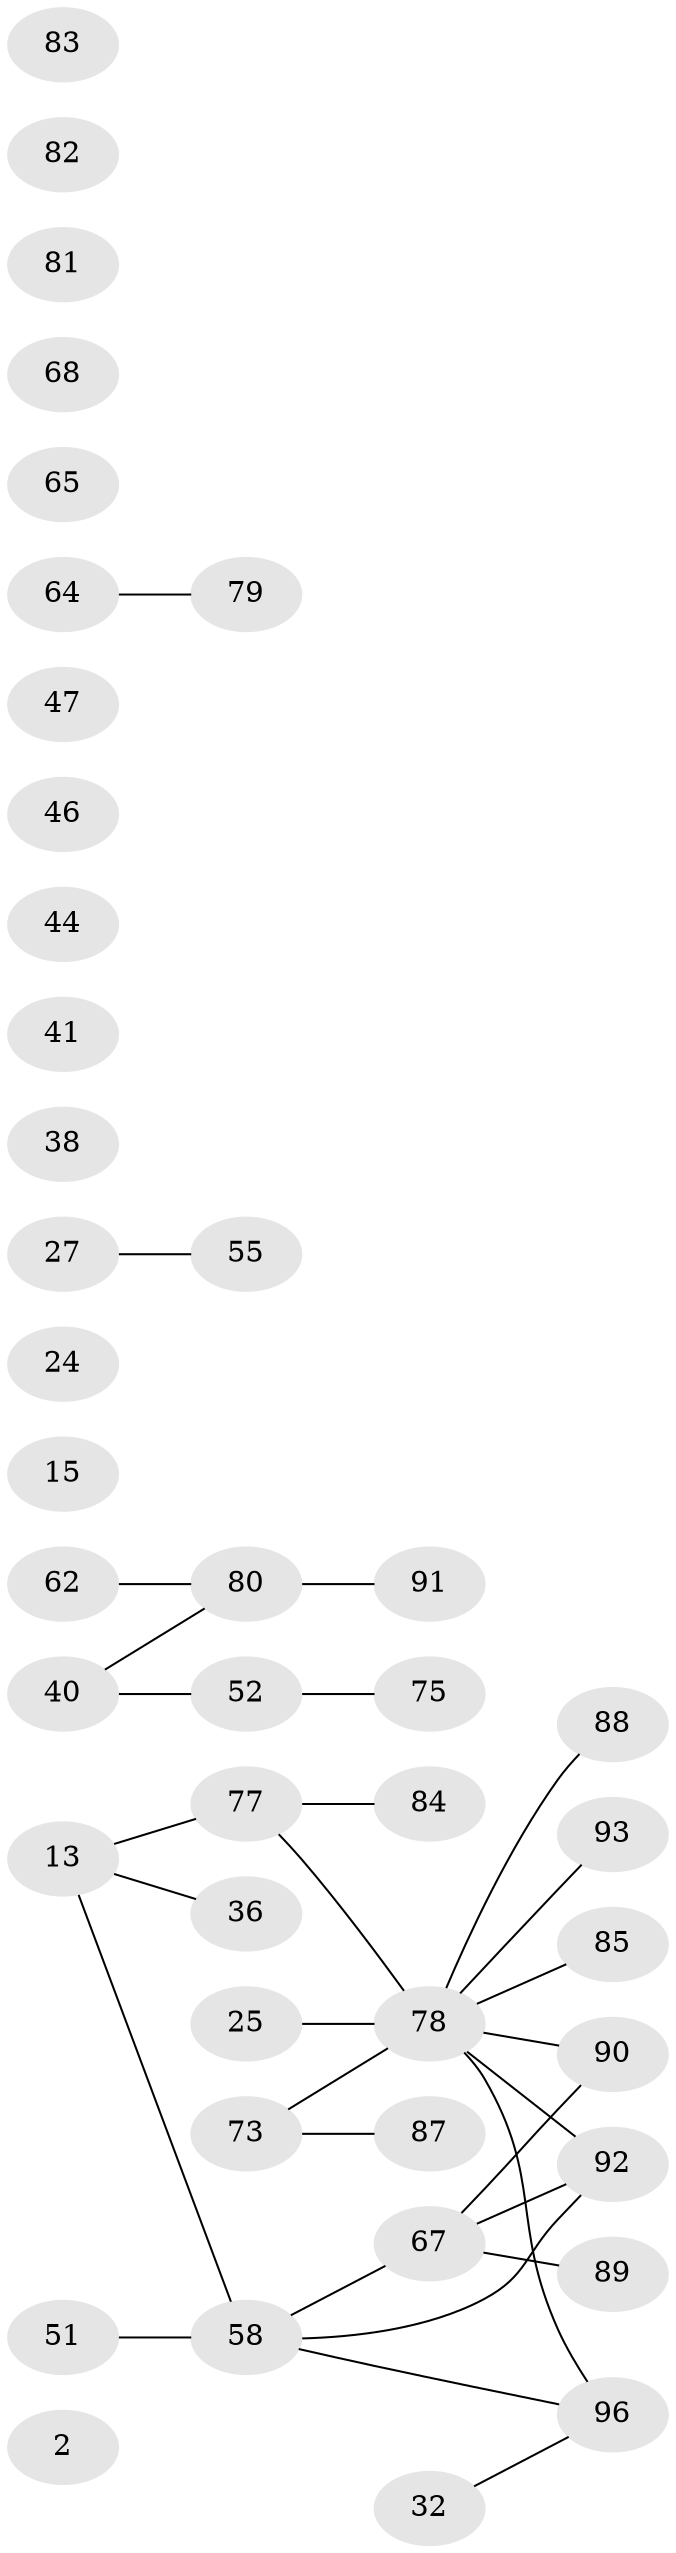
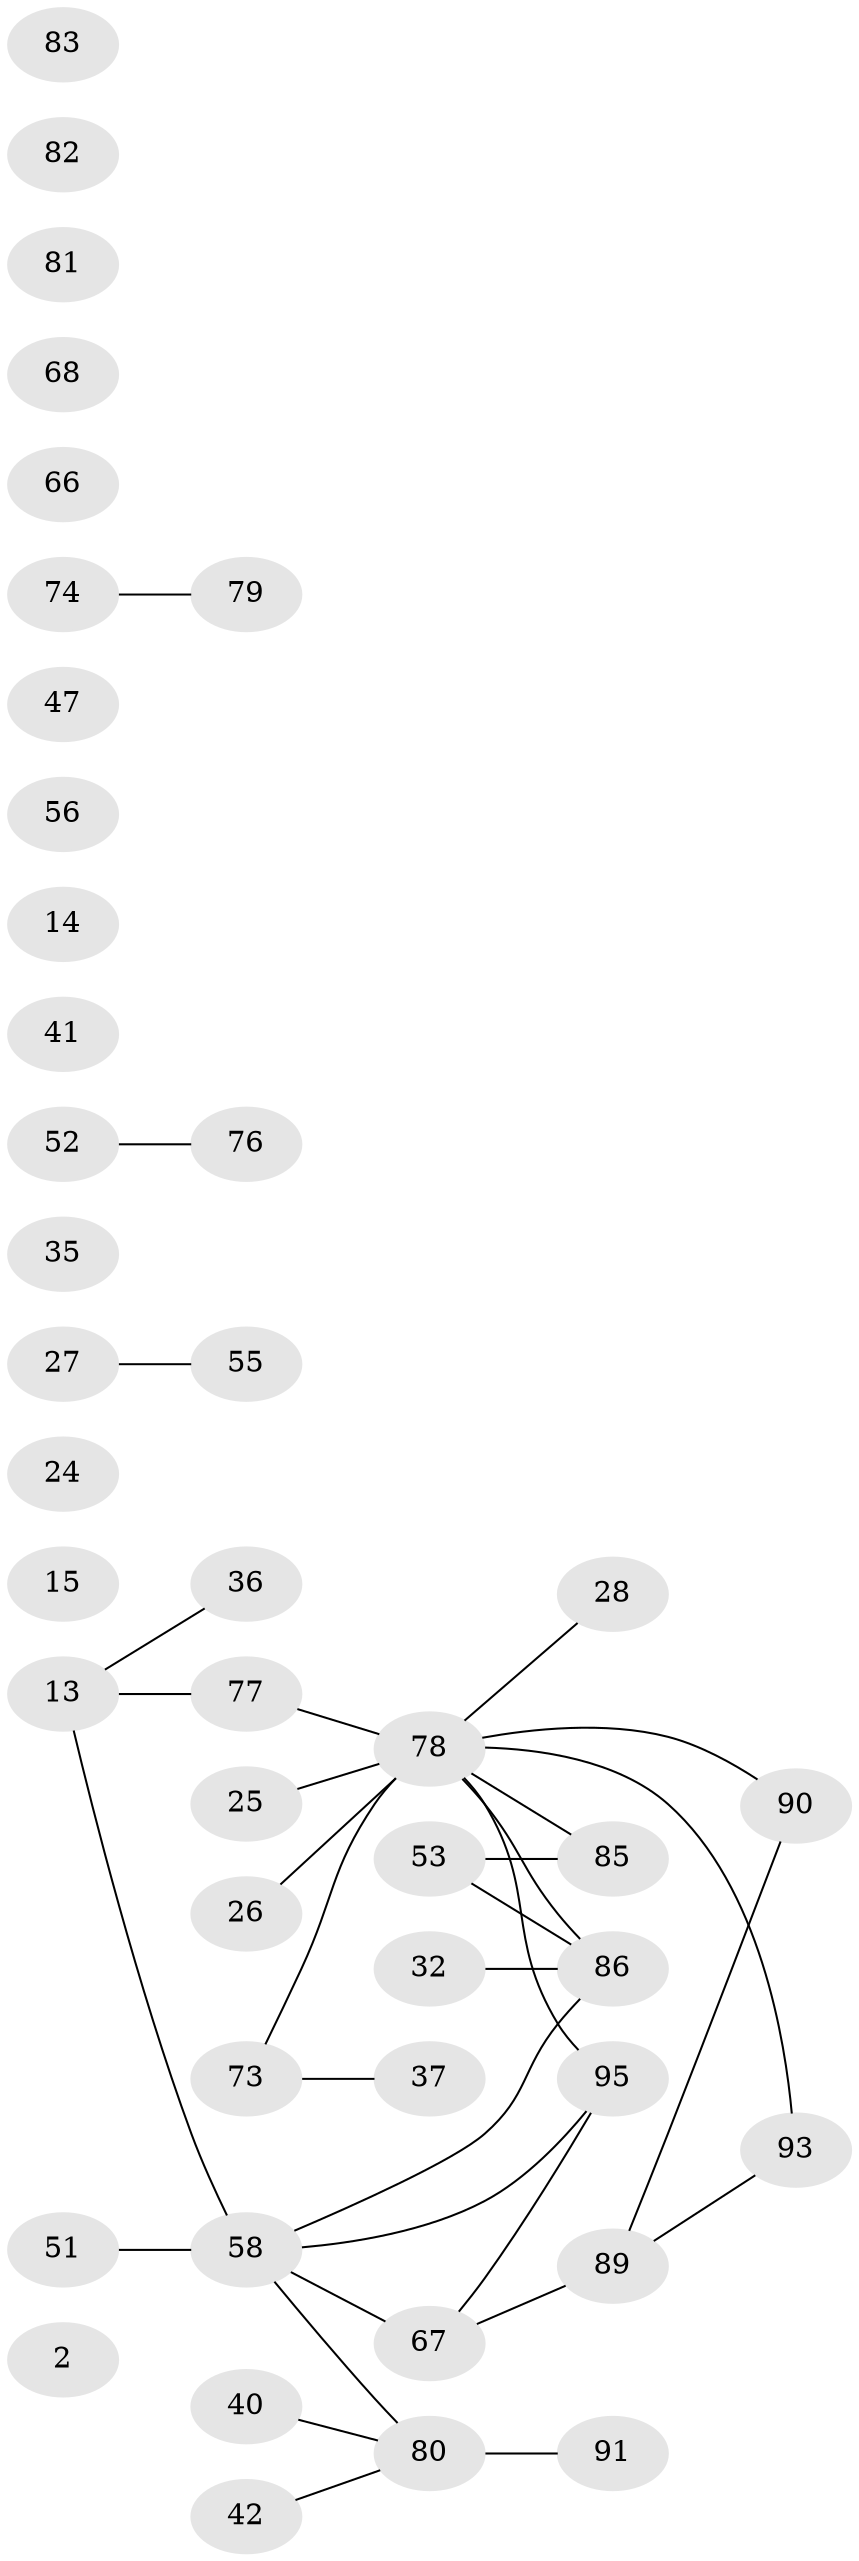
node "65": removed
node "66": added
node "64": label "64" -> "74"
node "46": label "46" -> "56"
node "44": label "44" -> "14"
node "38": label "38" -> "35"
node "62": label "62" -> "42"
edge "40" -- "52": removed
node "75": label "75" -> "76"
node "88": label "88" -> "28"
node "84": removed
node "53": added
node "26": added
node "87": label "87" -> "37"
edge "90" -- "67": now "90" -- "89"
node "92": label "92" -> "95"
edge "93" -- "89": added
edge "58" -- "80": added
node "96": label "96" -> "86"
